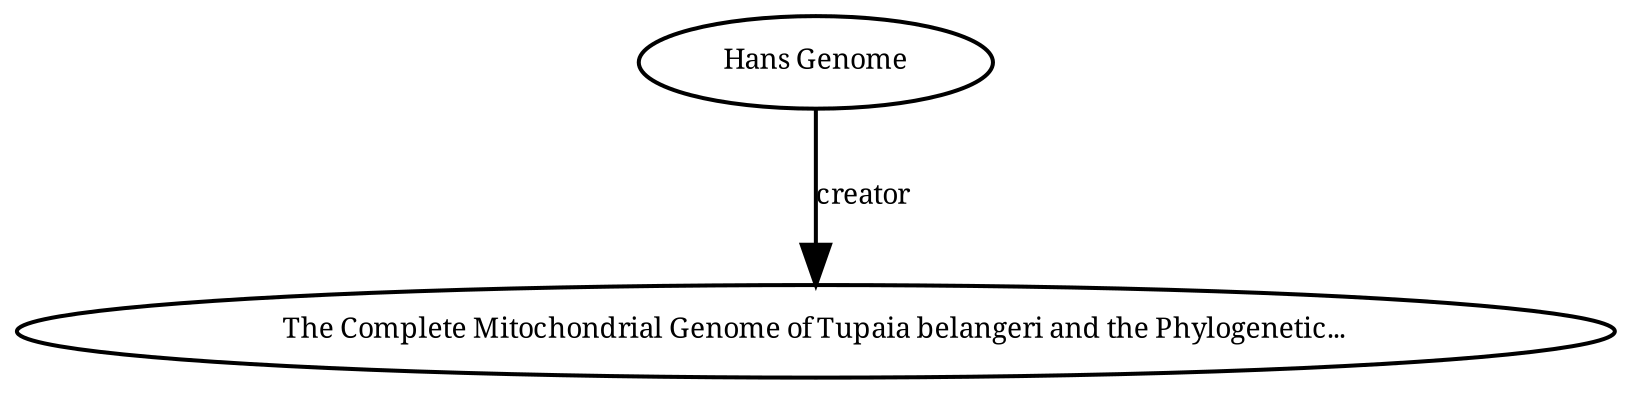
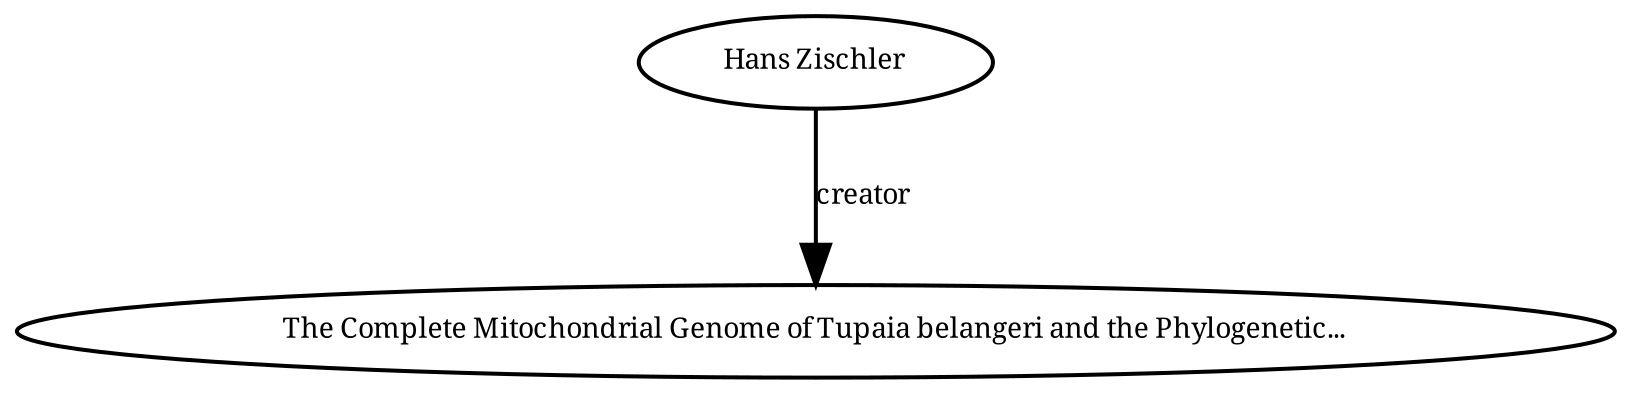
node "Hans Genome": label "Hans Genome" -> "Hans Zischler"
